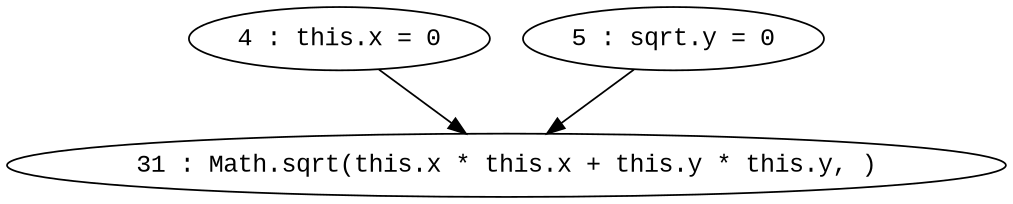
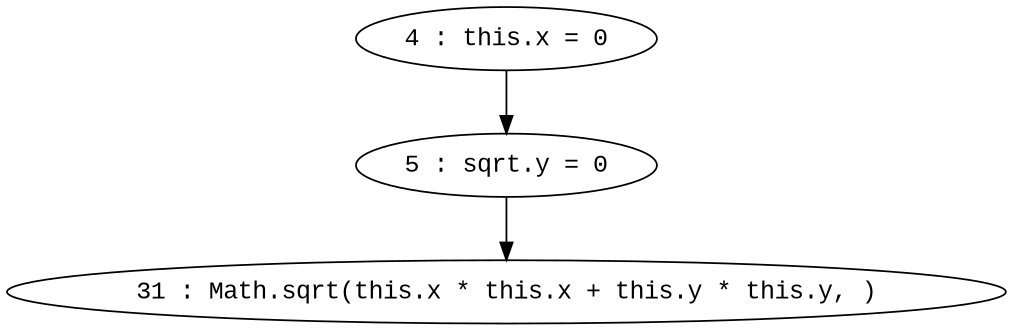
edge "4 : this.x = 0" -> "31 : Math.sqrt(this.x * this.x + this.y * this.y, )": now "4 : this.x = 0" -> "5 : sqrt.y = 0"
